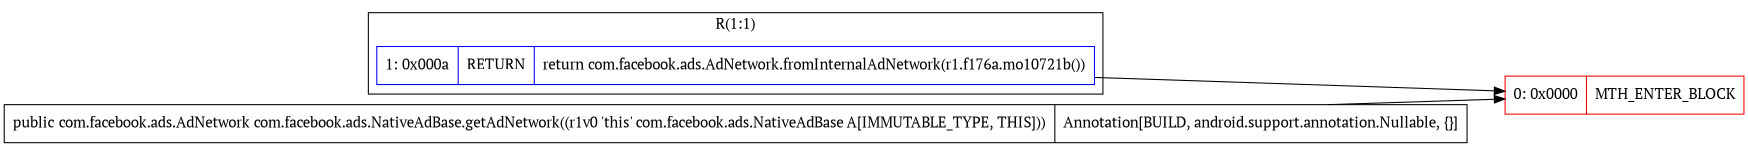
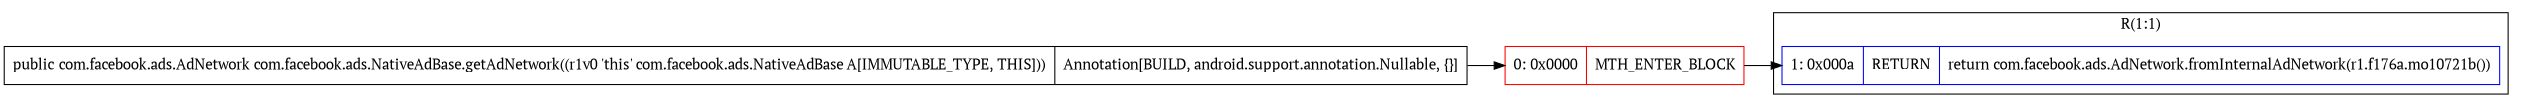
edge "1: 0x000a" -> "0: 0x0000": reversed
